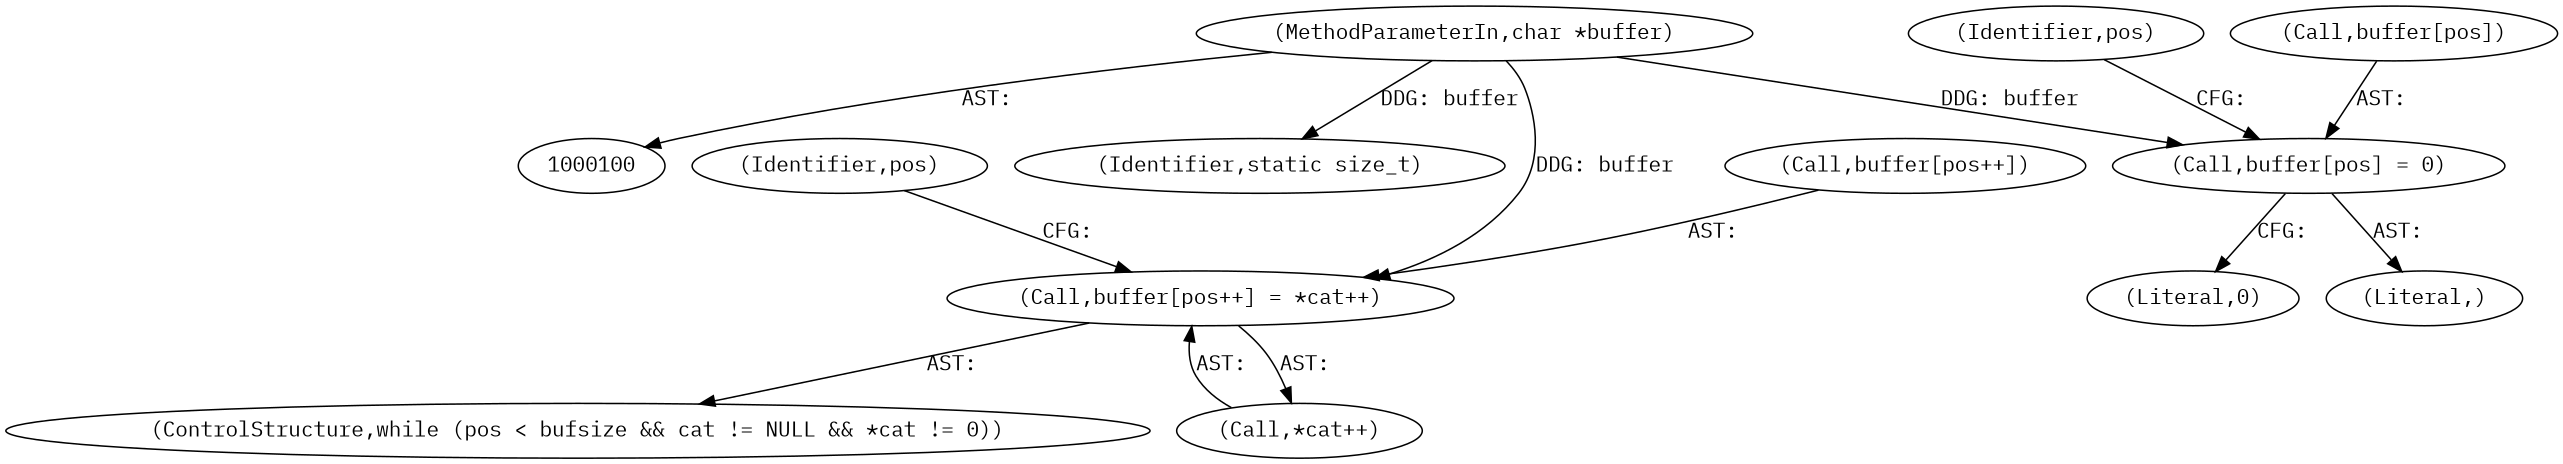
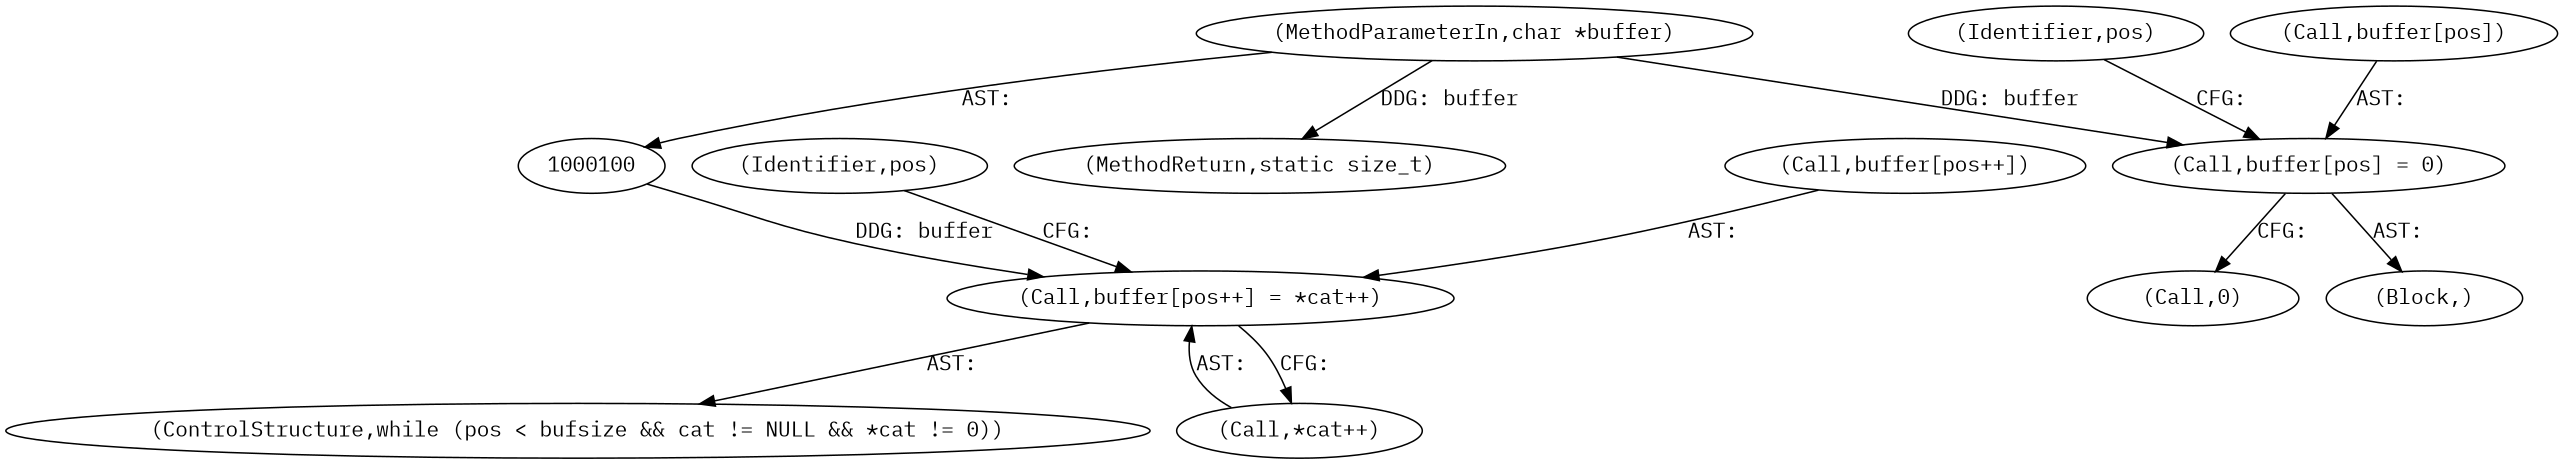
node "(Identifier,static size_t)": label "(Identifier,static size_t)" -> "(MethodReturn,static size_t)"
edge "(MethodParameterIn,char *buffer)" -> "(Call,buffer[pos++] = *cat++)": now "1000100" -> "(Call,buffer[pos++] = *cat++)"
node "(Literal,0)": label "(Literal,0)" -> "(Call,0)"
node "(Literal,)": label "(Literal,)" -> "(Block,)"
edge "(Call,buffer[pos++] = *cat++)" -> "(Call,*cat++)": label "AST: " -> "CFG: "
